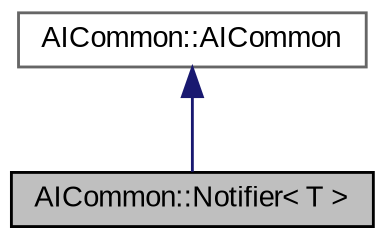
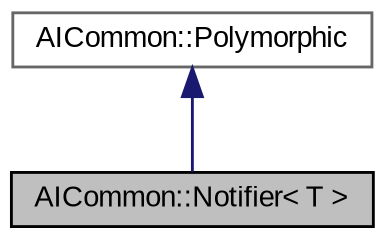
node "AICommon::AICommon": label "AICommon::AICommon" -> "AICommon::Polymorphic"
